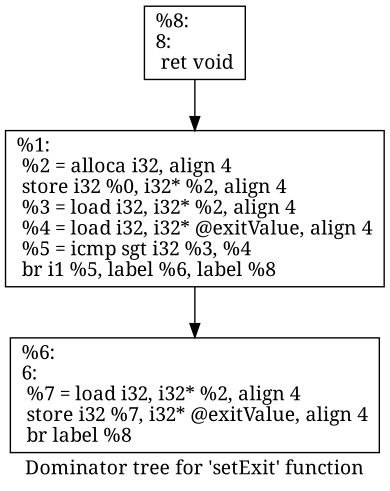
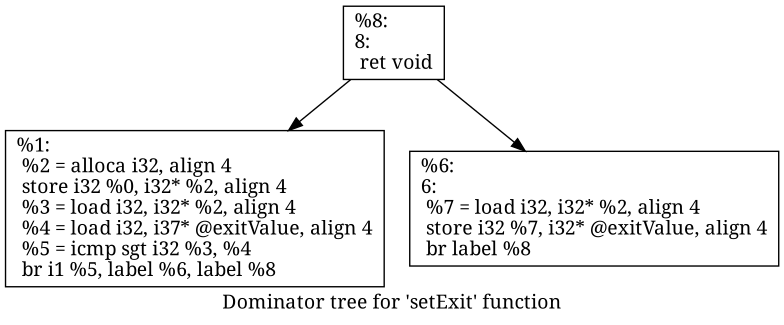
node "%1:": text "%4 = load i32, i32* @exitValue, align 4" -> "%4 = load i32, i37* @exitValue, align 4"
edge "%1:" -> "%6:": now "%8:" -> "%6:"
